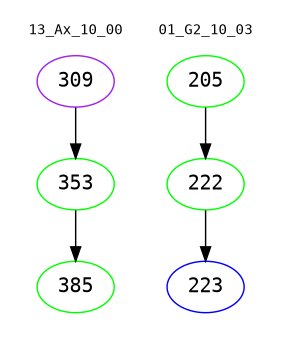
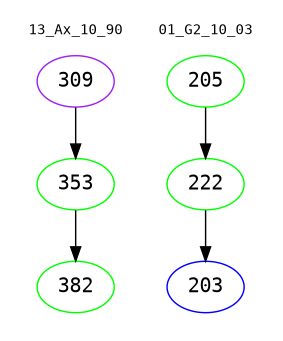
cluster "13_Ax_10_00": label "13_Ax_10_00" -> "13_Ax_10_90"
node "385": label "385" -> "382"
node "223": label "223" -> "203"
